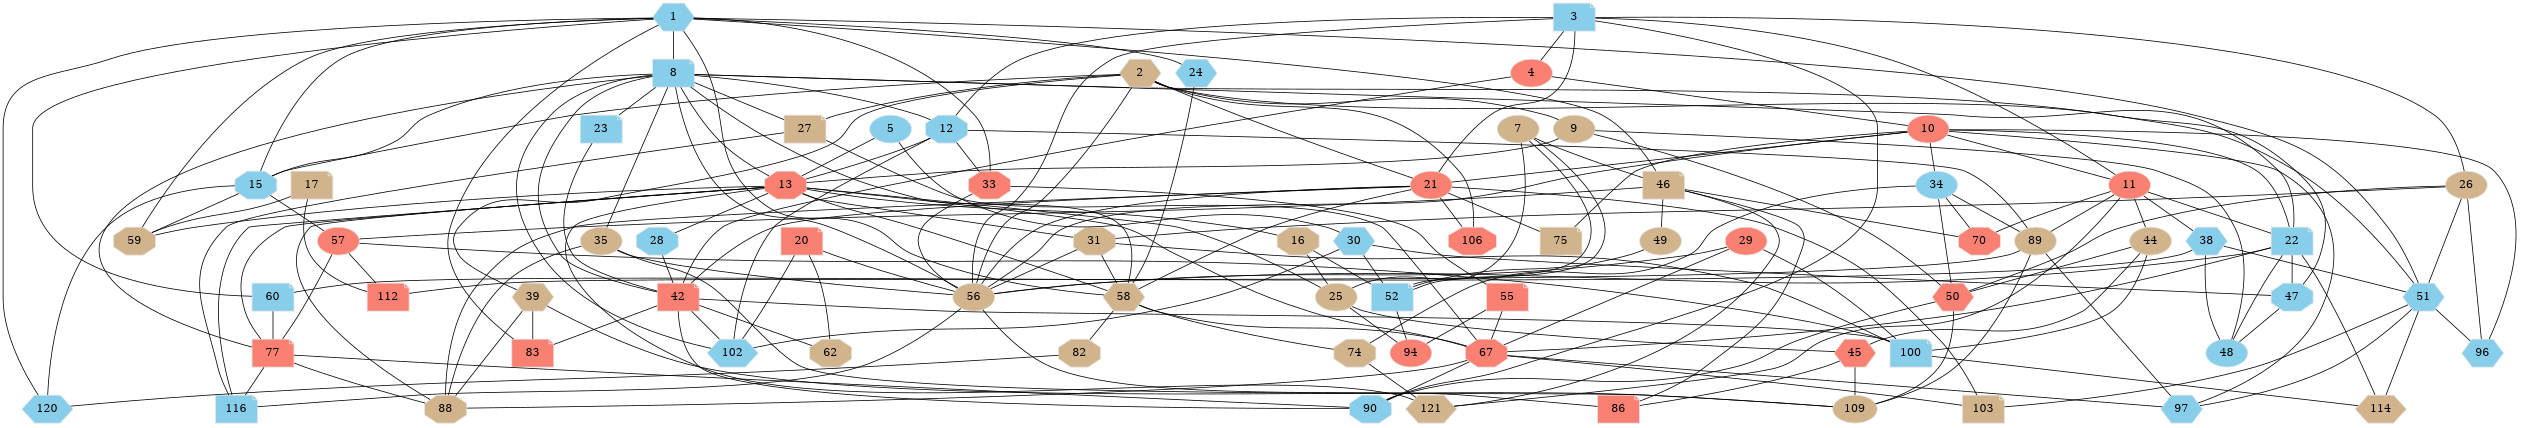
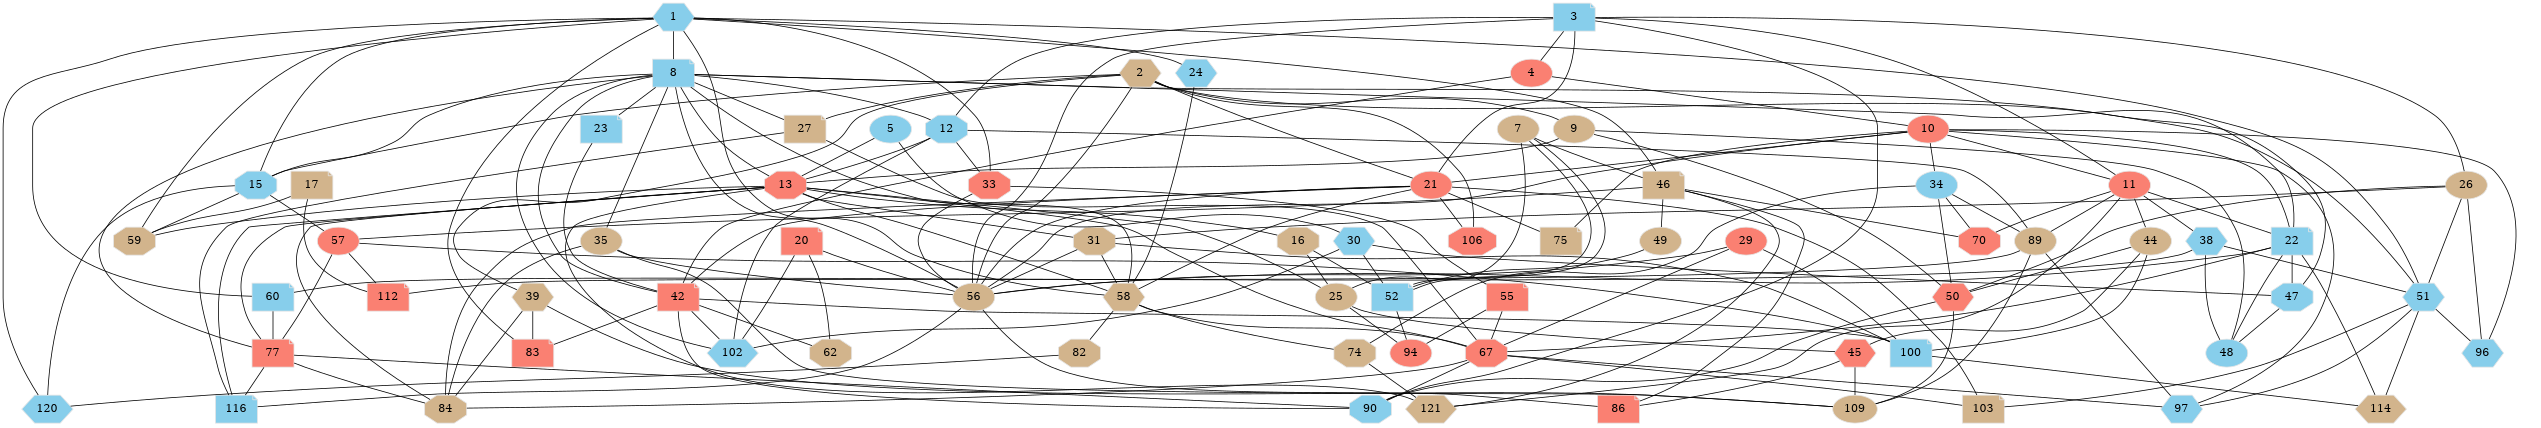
node "28": removed
node "88": label "88" -> "84"
